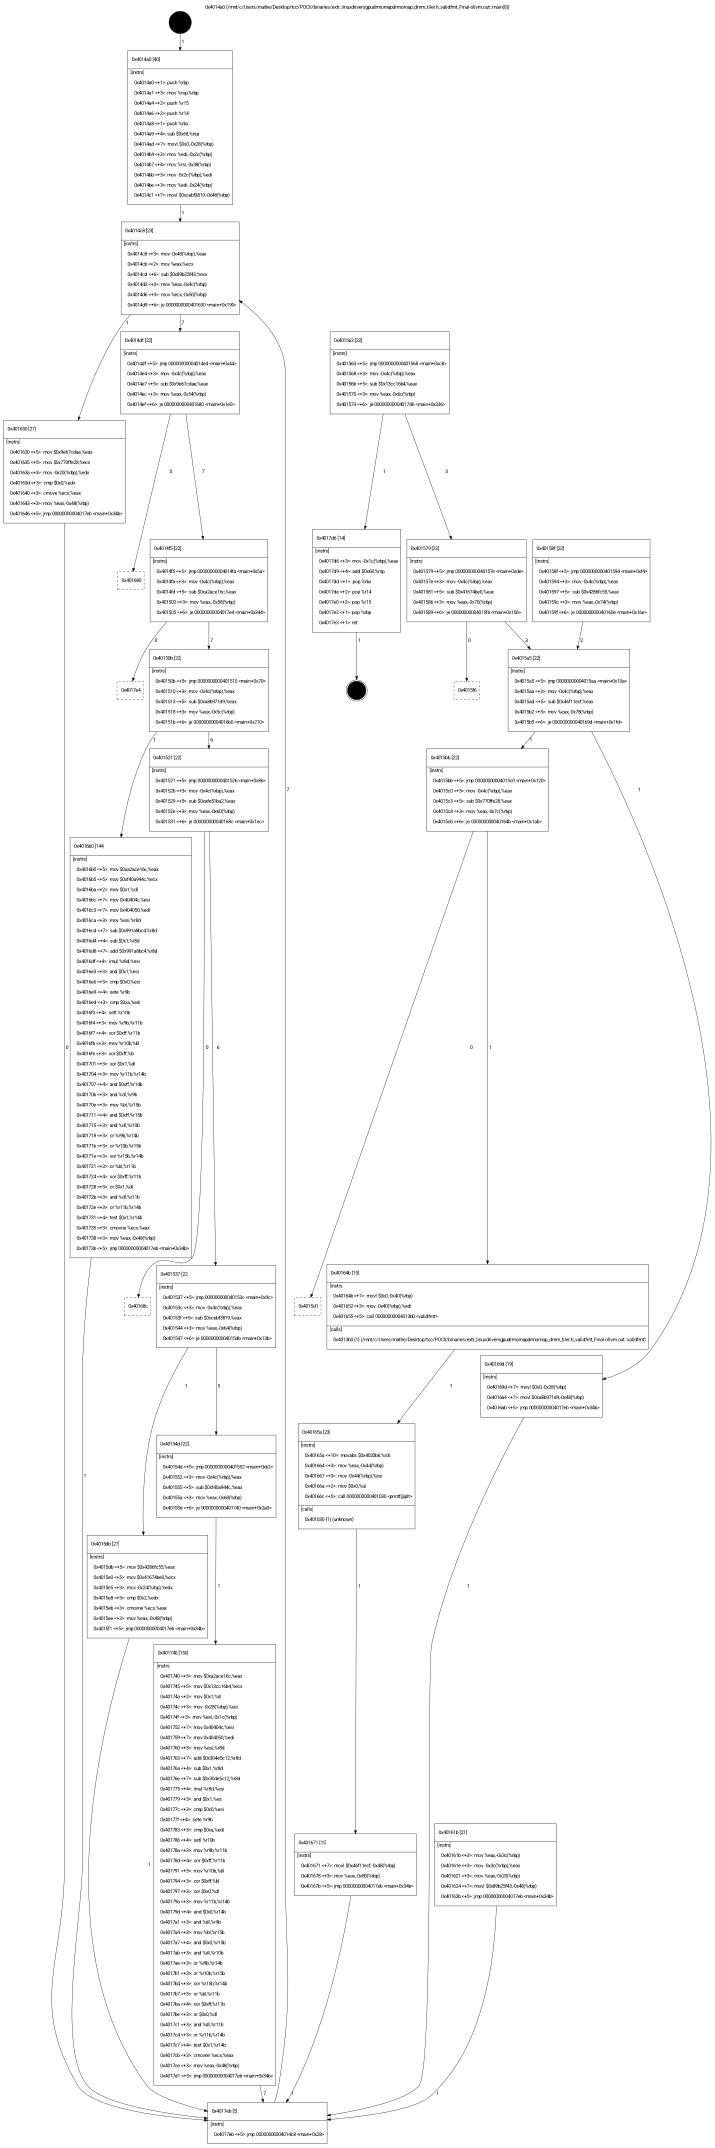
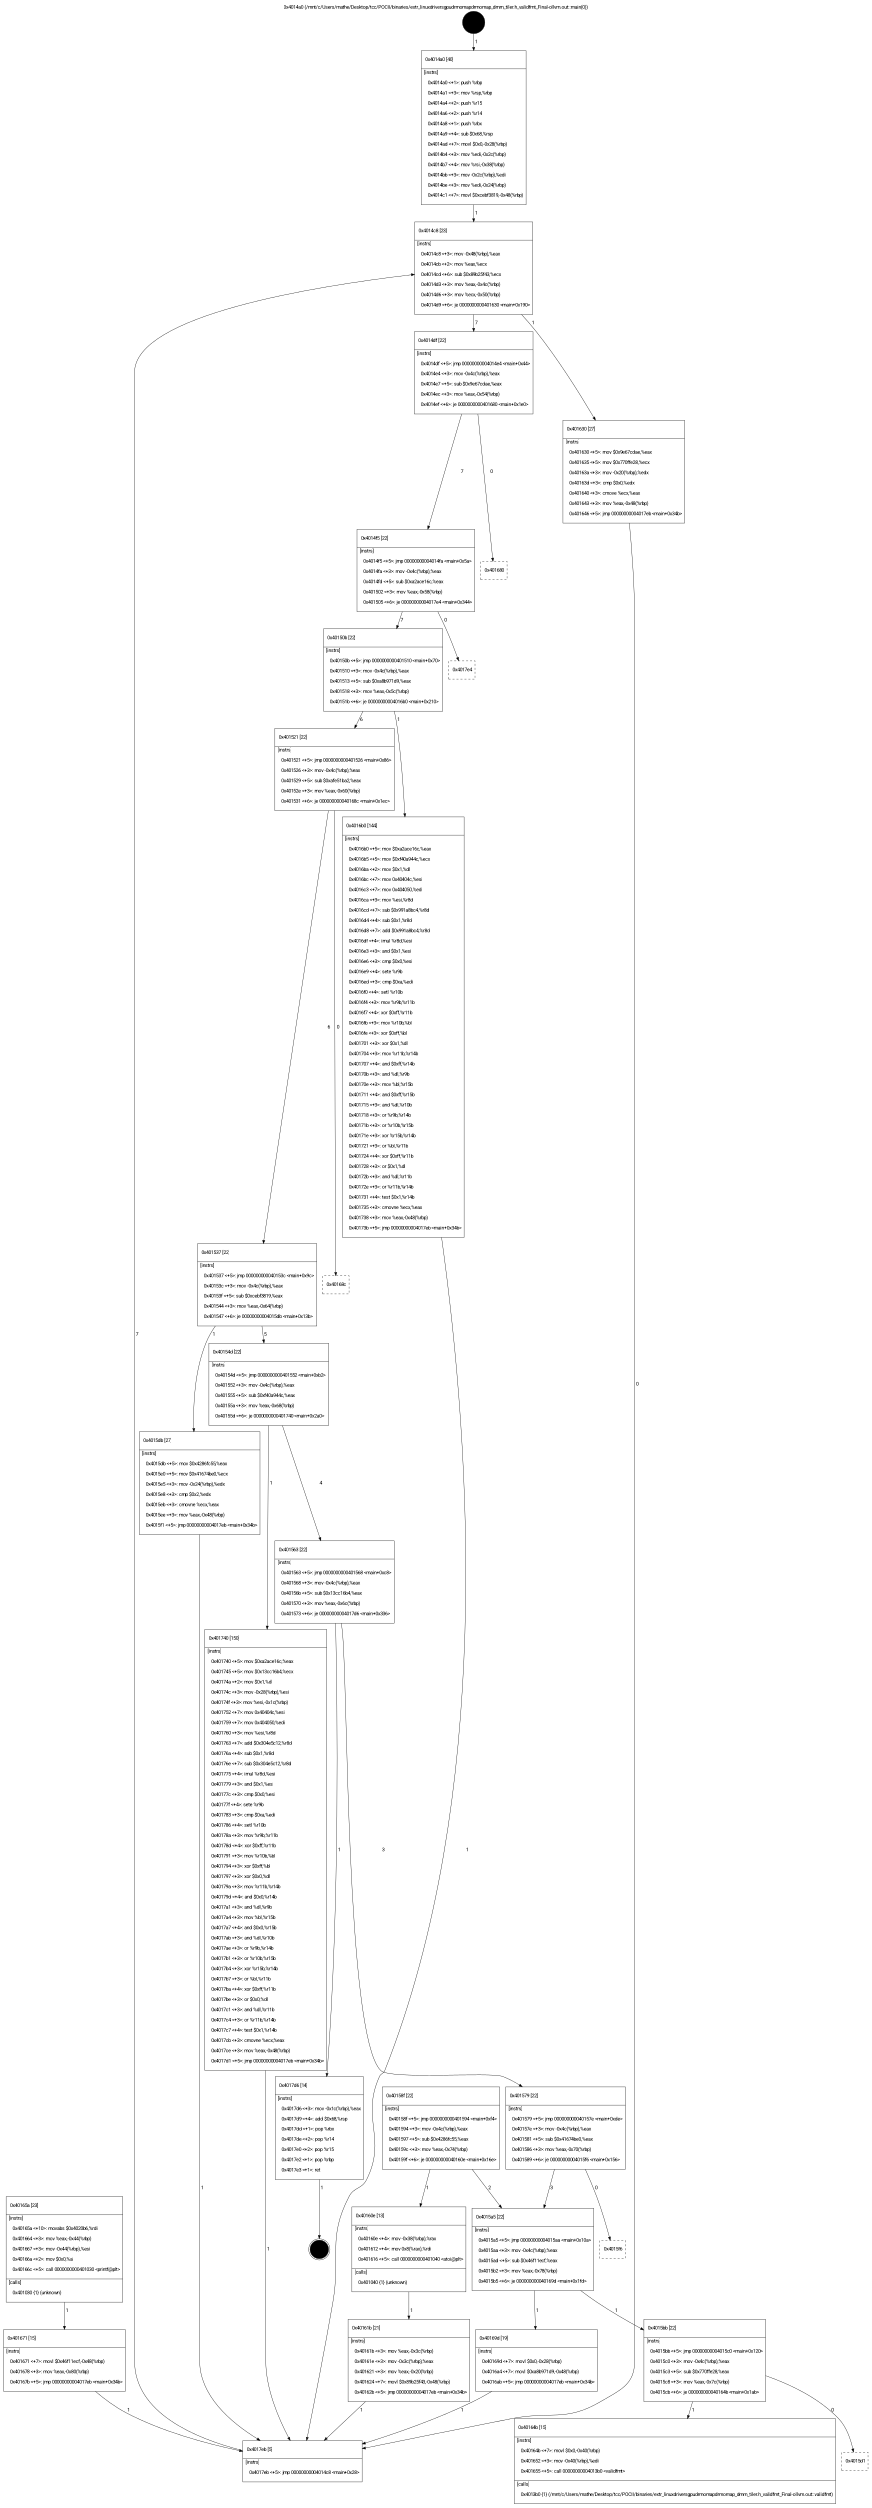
edge "0x40164b [15]" -> "0x40165a [23]": removed, label "1"
edge "0x40154d [22]" -> "0x401563 [22]": added, label "4"
edge "0x401740 [150]" -> "0x4017eb [5]": label " 7" -> " 1"
node "0x40160e [13]": added
